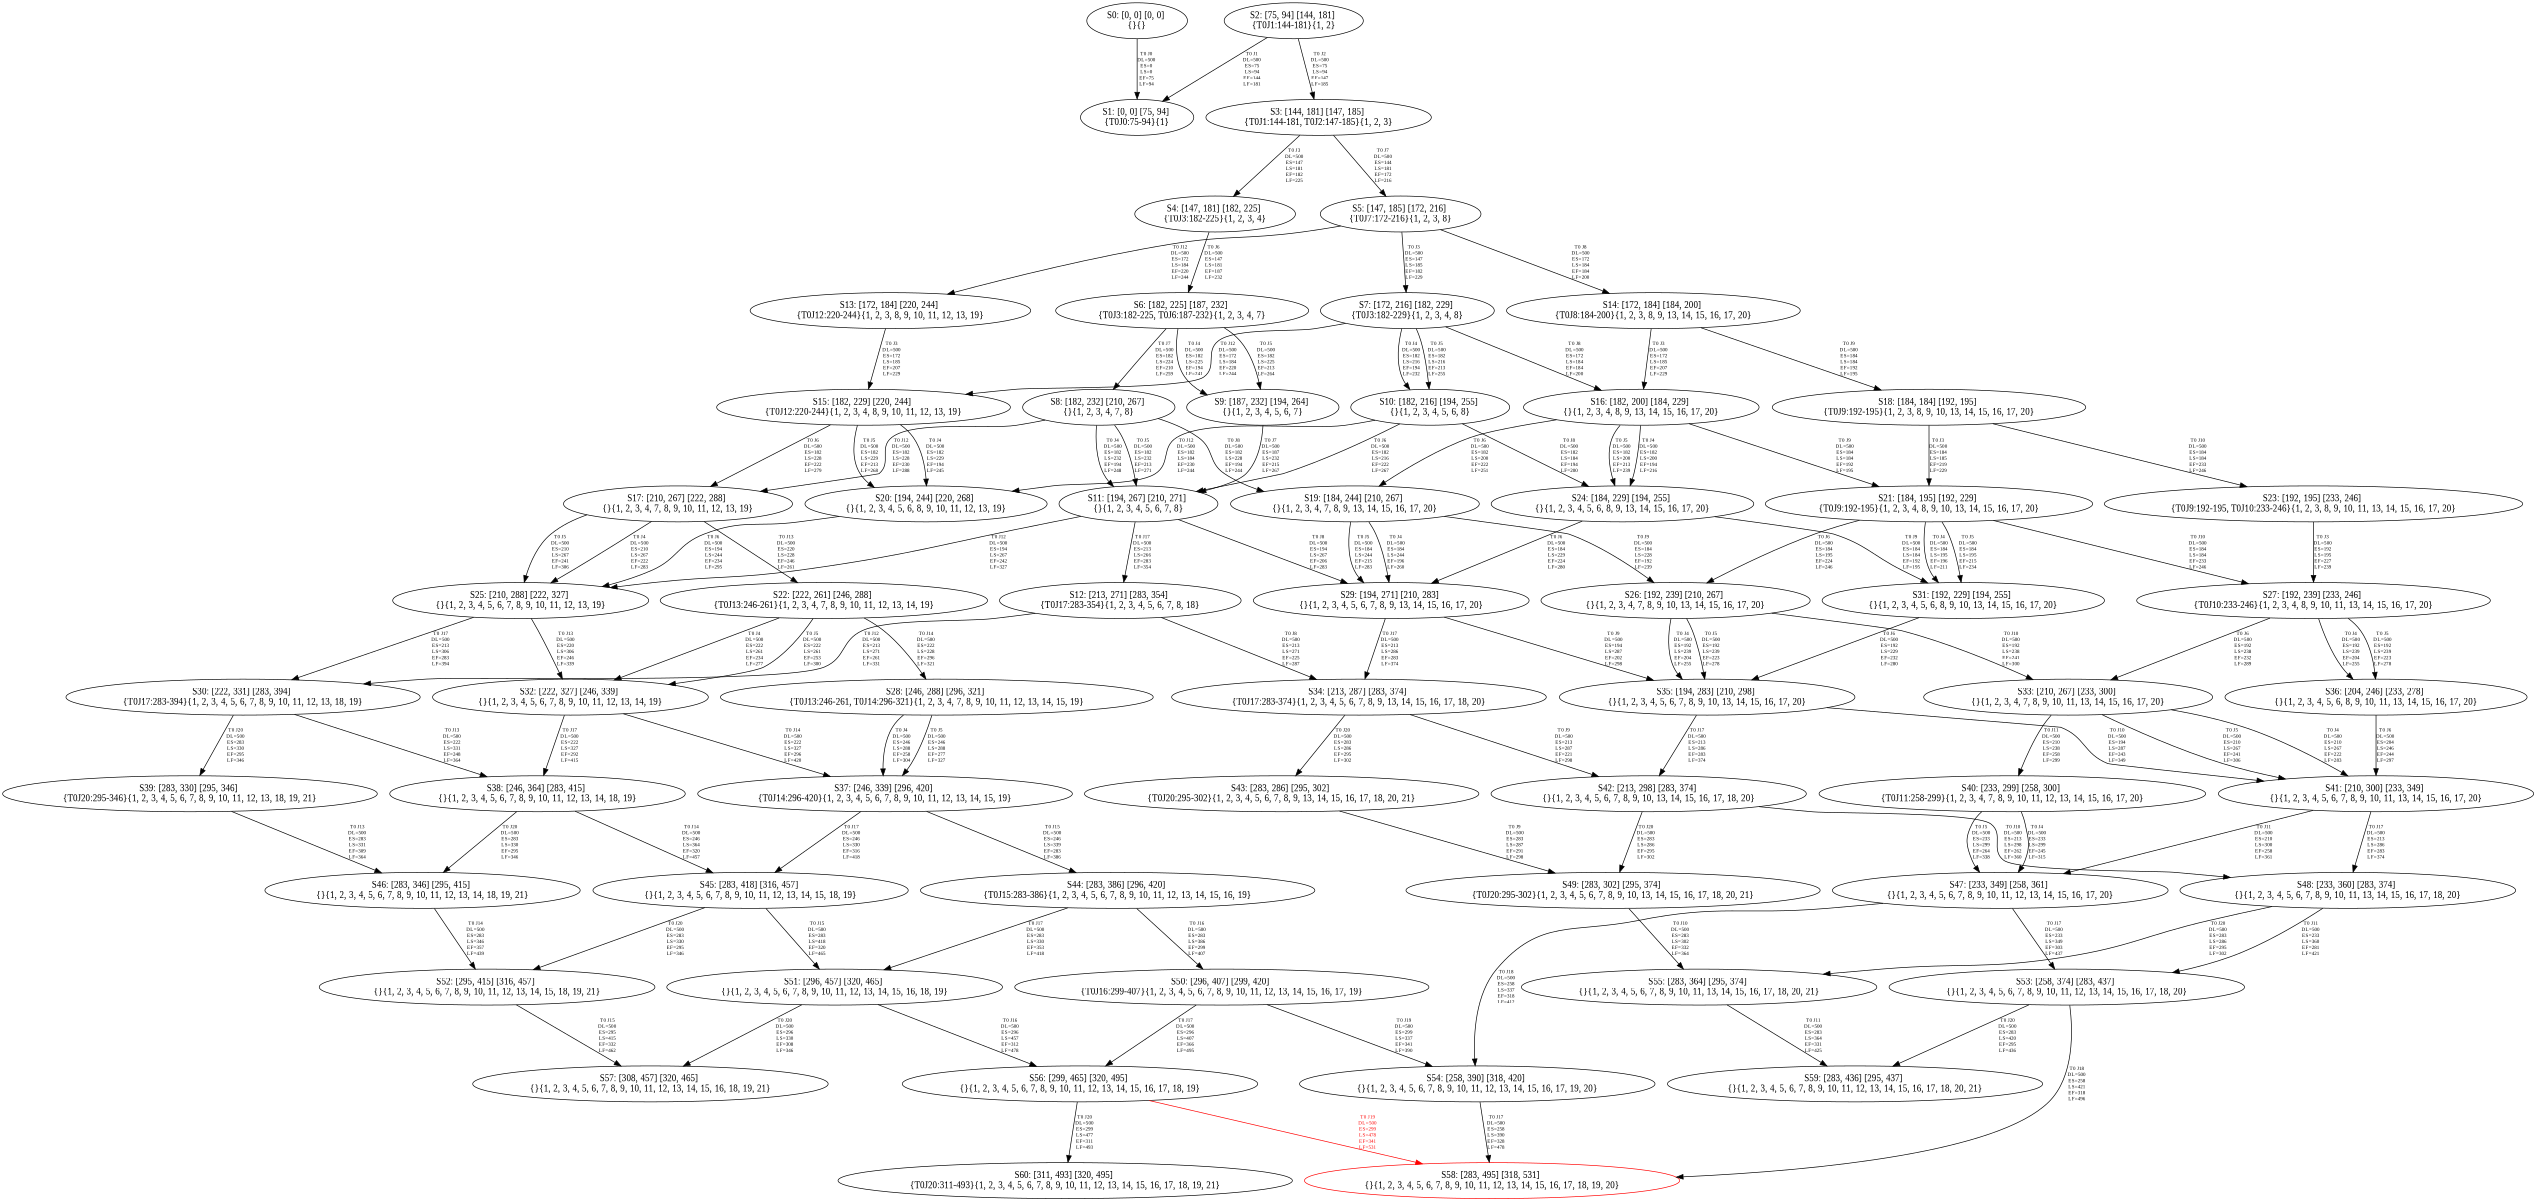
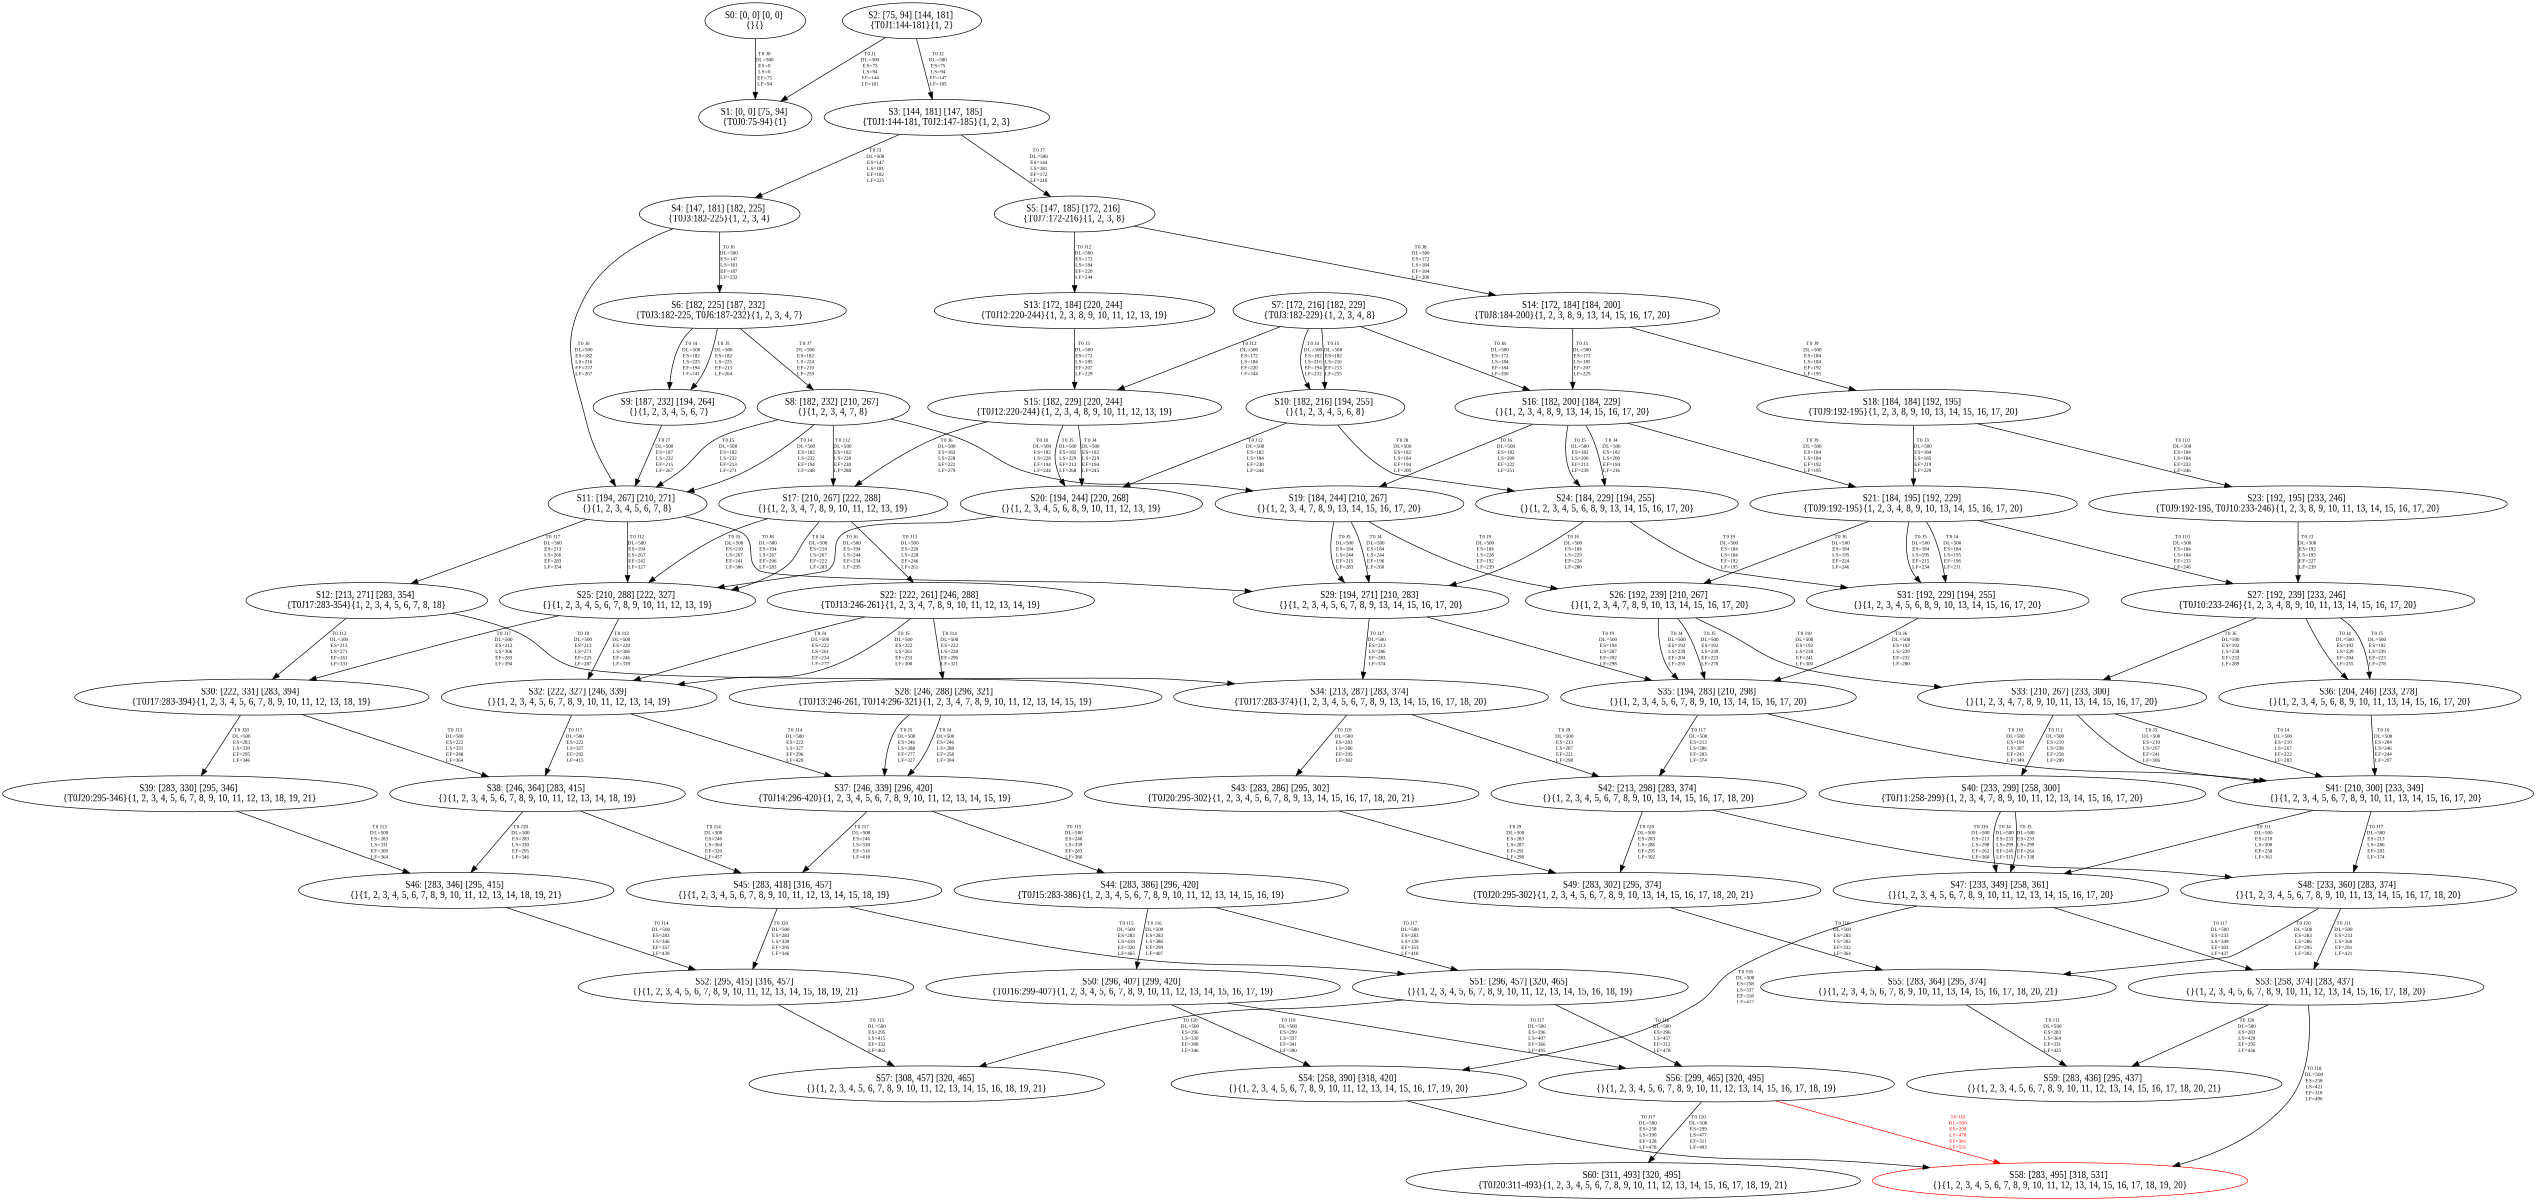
edge "S5: [147, 185] [172, 216] {T0J7:172-216}{1, 2, 3, 8}" -> "S7: [172, 216] [182, 229] {T0J3:182-229}{1, 2, 3, 4, 8}": removed, label "T0 J3 DL=500 ES=147 LS=185 EF=182 LF=229"
edge "S10: [182, 216] [194, 255] {}{1, 2, 3, 4, 5, 6, 8}" -> "S11: [194, 267] [210, 271] {}{1, 2, 3, 4, 5, 6, 7, 8}": now "S4: [147, 181] [182, 225] {T0J3:182-225}{1, 2, 3, 4}" -> "S11: [194, 267] [210, 271] {}{1, 2, 3, 4, 5, 6, 7, 8}"
